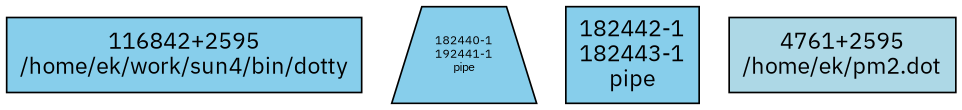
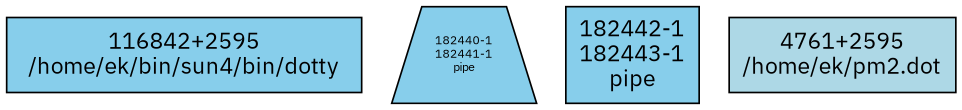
node "116842+2595 /home/ek/work/sun4/bin/dotty": label "116842+2595 /home/ek/work/sun4/bin/dotty" -> "116842+2595 /home/ek/bin/sun4/bin/dotty"
node "182440-1 192441-1 pipe": label "182440-1 192441-1 pipe" -> "182440-1 182441-1 pipe"
